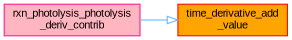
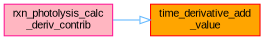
node "rxn_photolysis_photolysis _deriv_contrib": label "rxn_photolysis_photolysis _deriv_contrib" -> "rxn_photolysis_calc _deriv_contrib"
